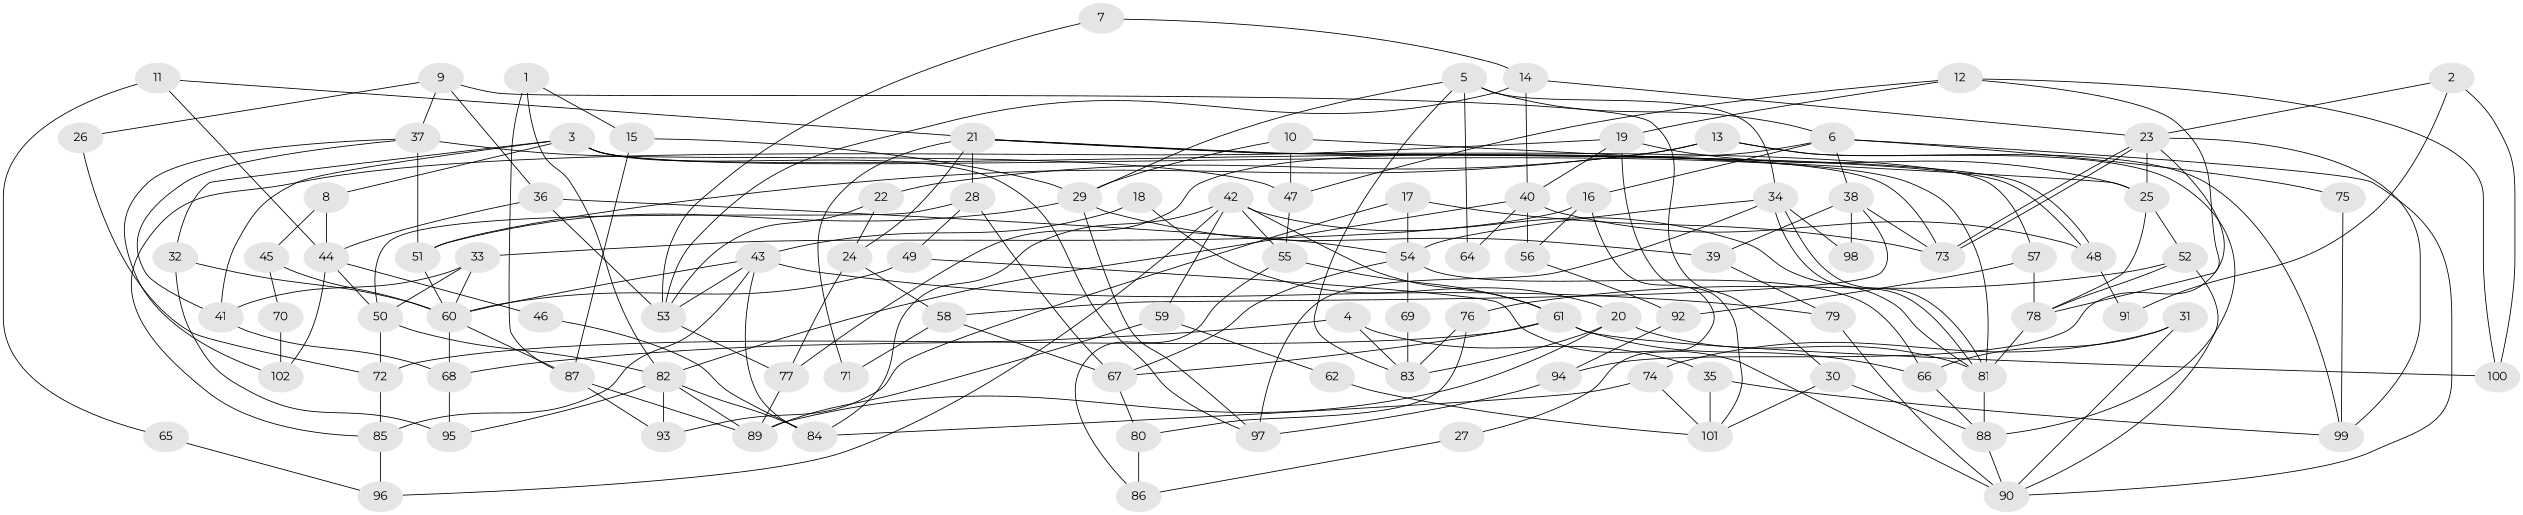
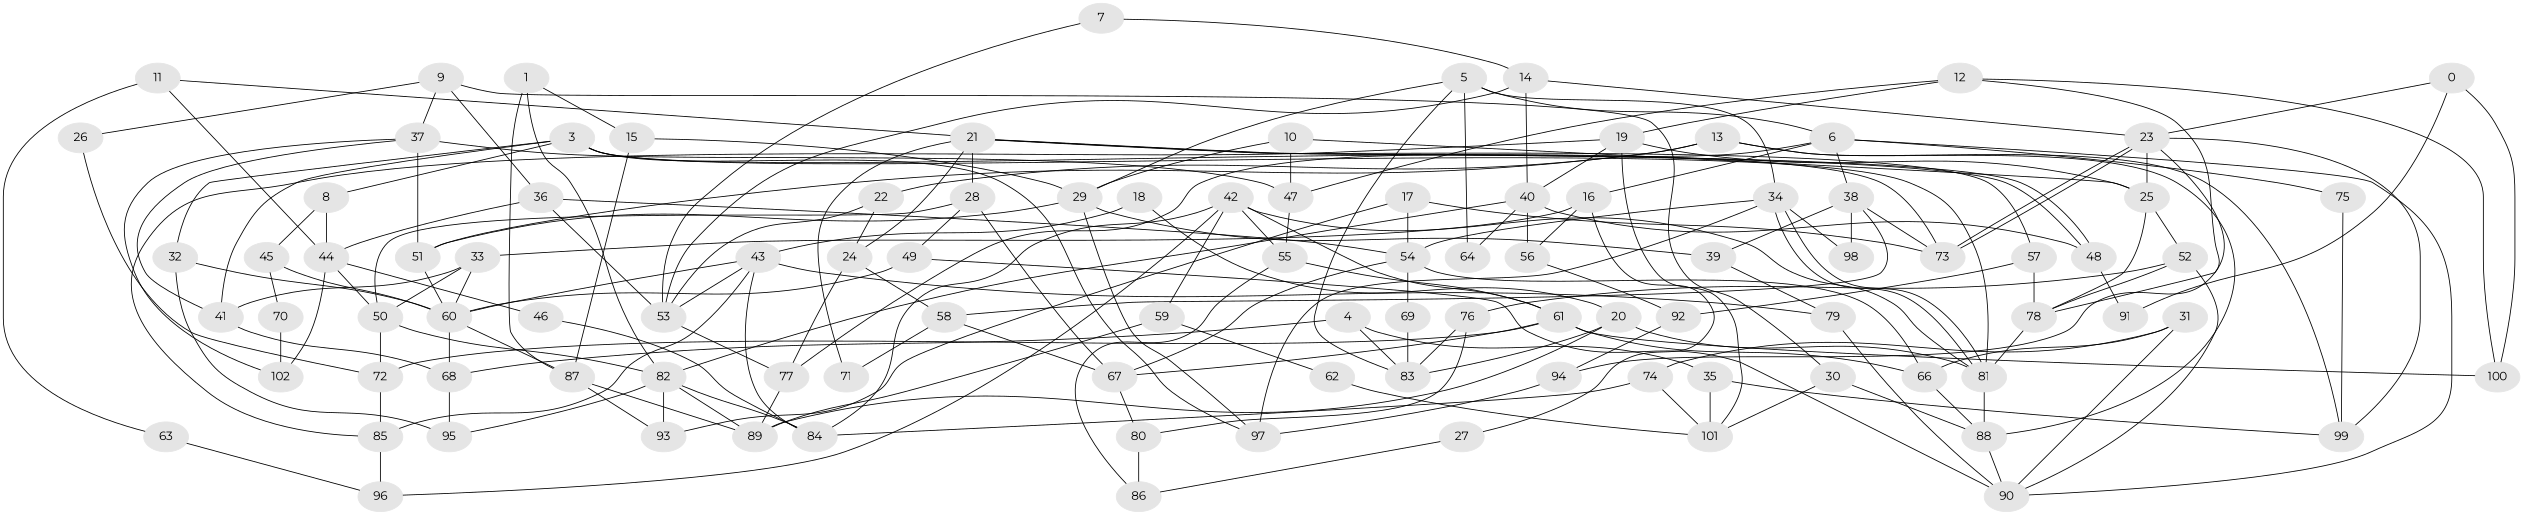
node "2": label "2" -> "0"
node "65": label "65" -> "63"
